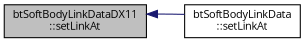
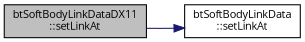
edge "btSoftBodyLinkData ::setLinkAt" -> "btSoftBodyLinkDataDX11 ::setLinkAt": reversed
